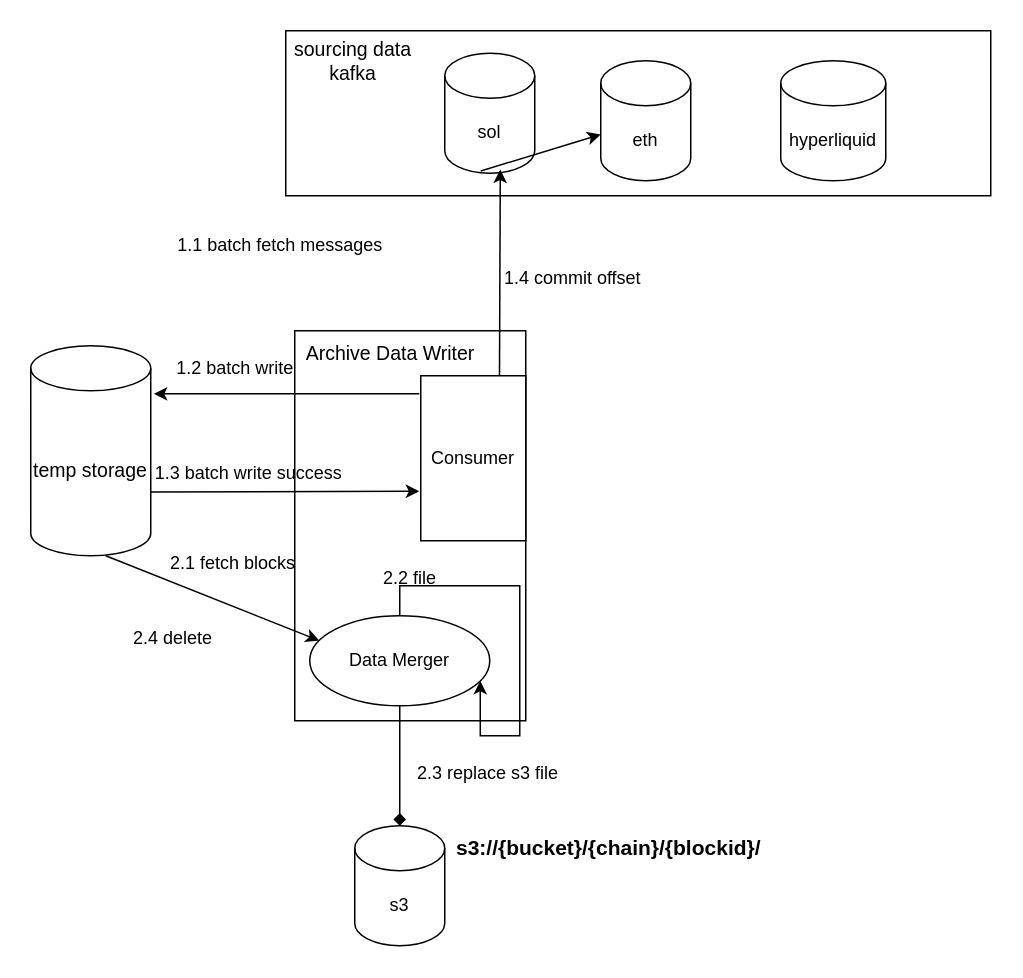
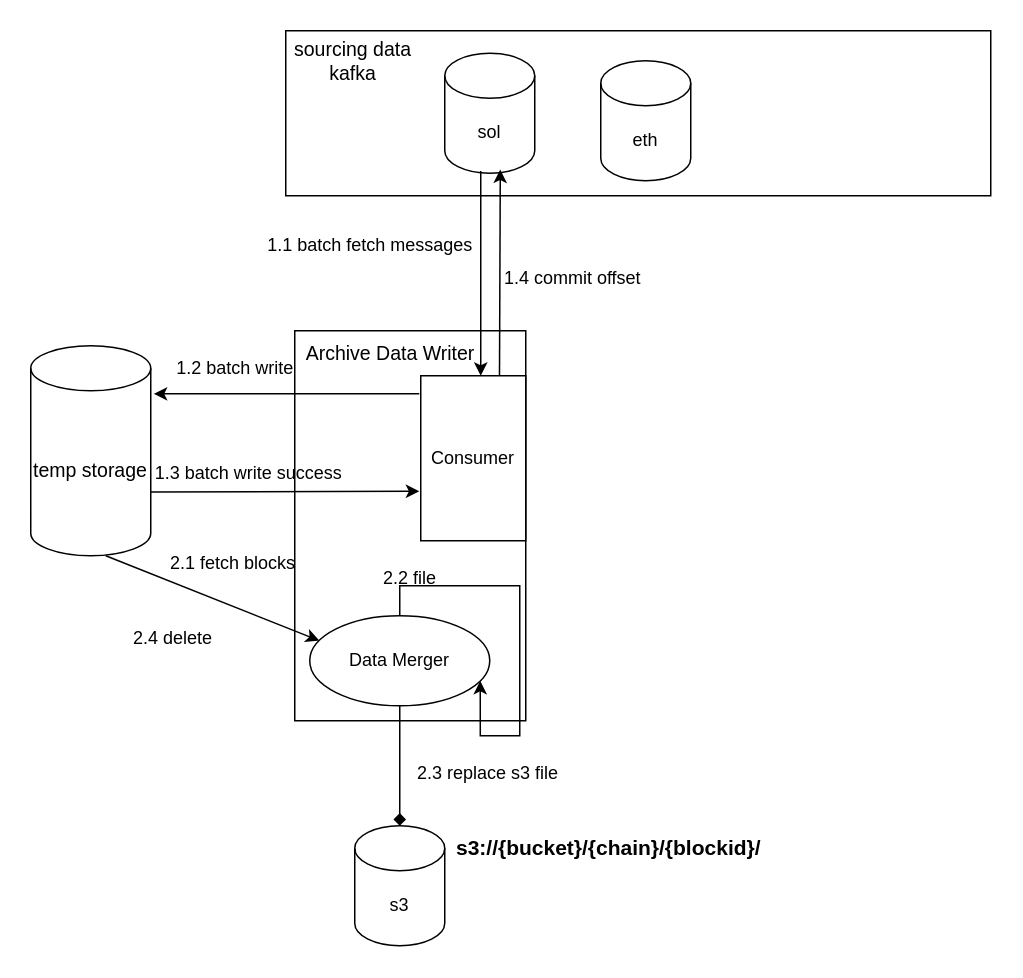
node "hyperliquid": removed
edge "sol" -> "eth": now "sol" -> "Archive Data Writer"
node "1.1 batch fetch messages": moved (280, 245) -> (370, 245)
